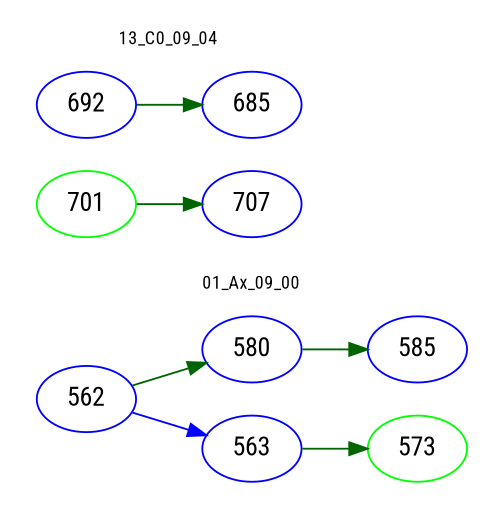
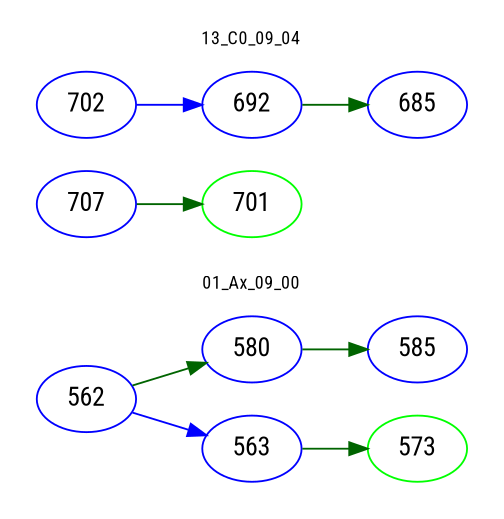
node "702": added
edge "701" -> "707": reversed
